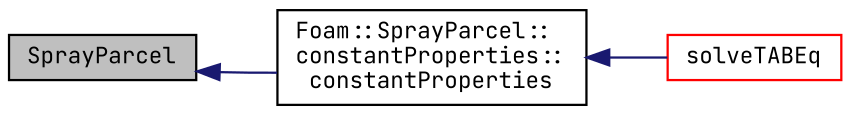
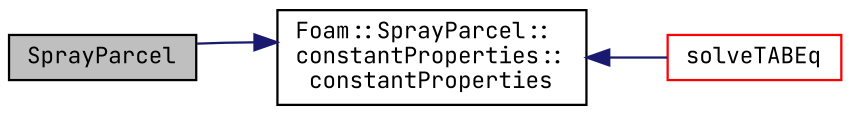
edge "Foam::SprayParcel:: constantProperties:: constantProperties" -> "SprayParcel": reversed
